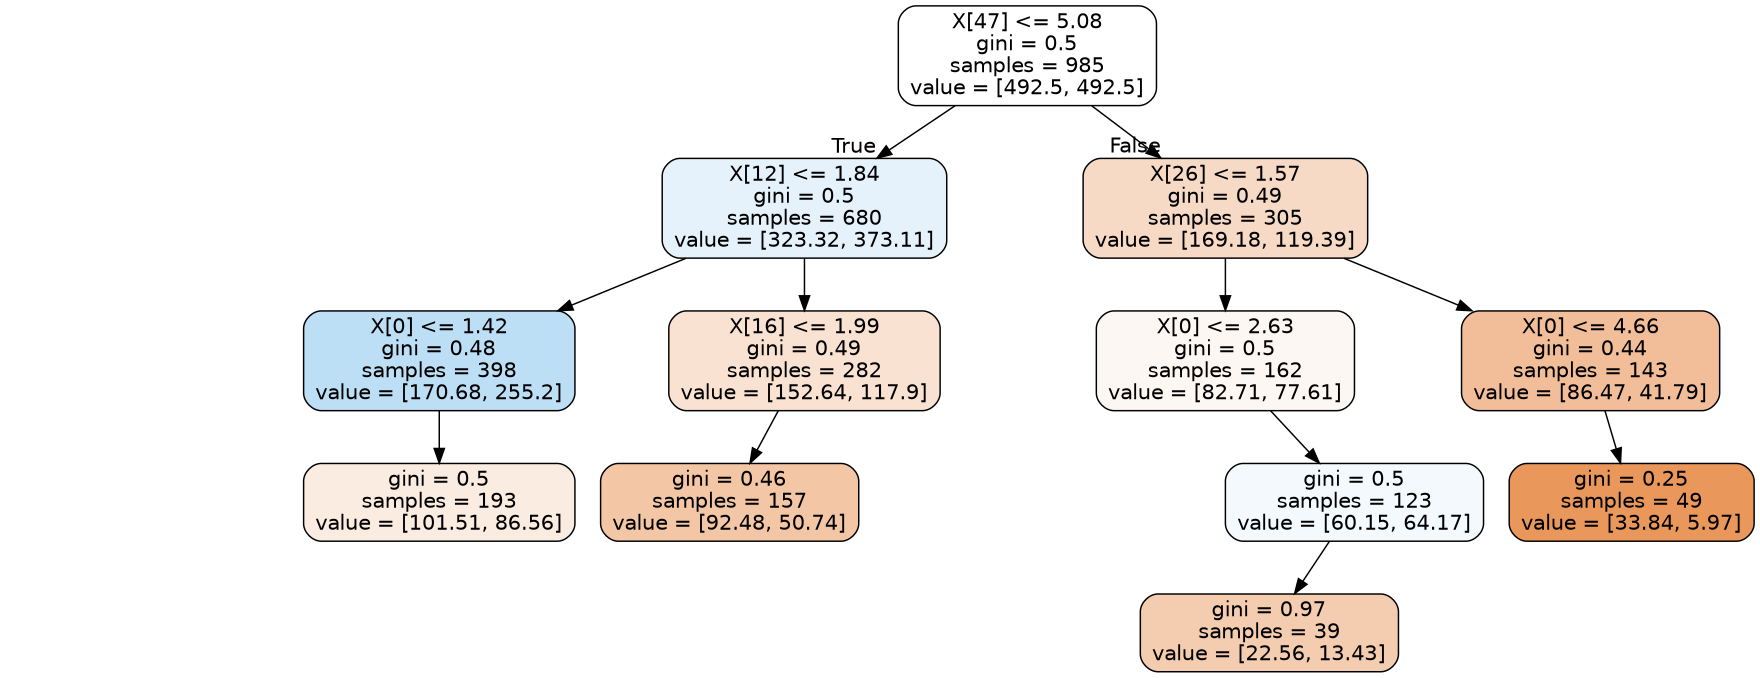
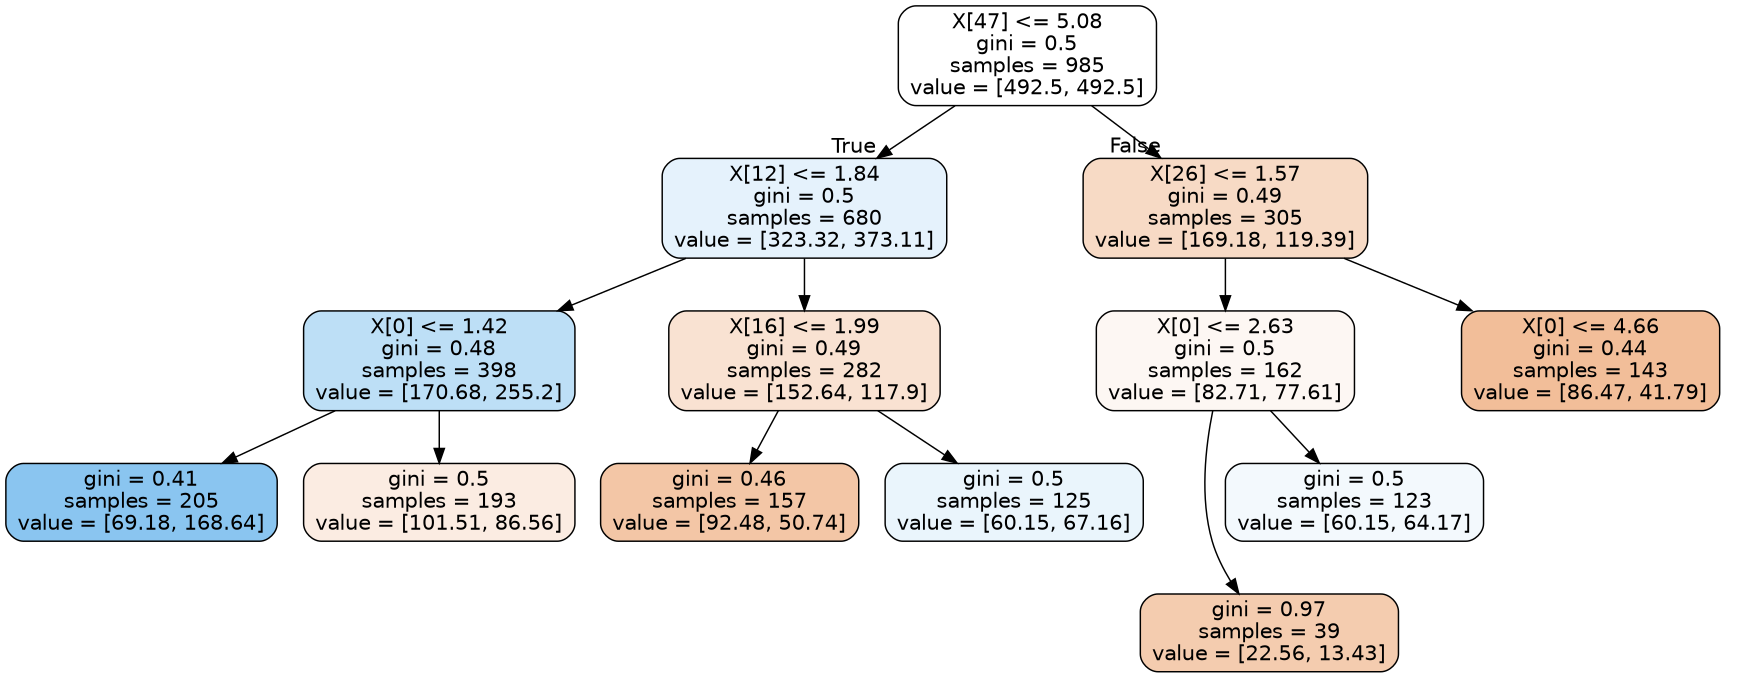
node "gini = 0.41 samples = 205 value = [69.18, 168.64]": added
node "gini = 0.5 samples = 125 value = [60.15, 67.16]": added
node "gini = 0.25 samples = 49 value = [33.84, 5.97]": removed
edge "gini = 0.5 samples = 123 value = [60.15, 64.17]" -> "gini = 0.97 samples = 39 value = [22.56, 13.43]": now "X[0] <= 2.63 gini = 0.5 samples = 162 value = [82.71, 77.61]" -> "gini = 0.97 samples = 39 value = [22.56, 13.43]"
